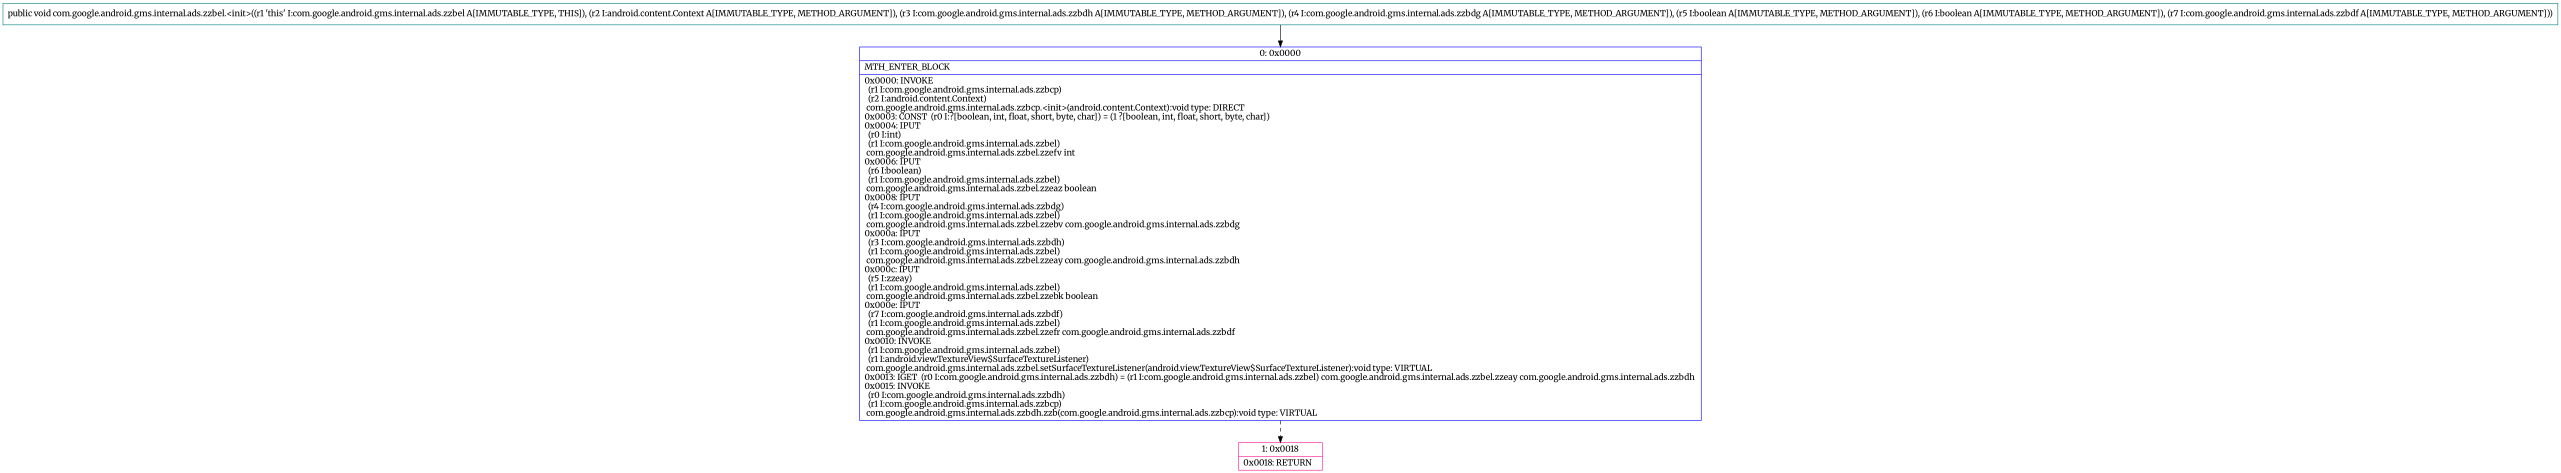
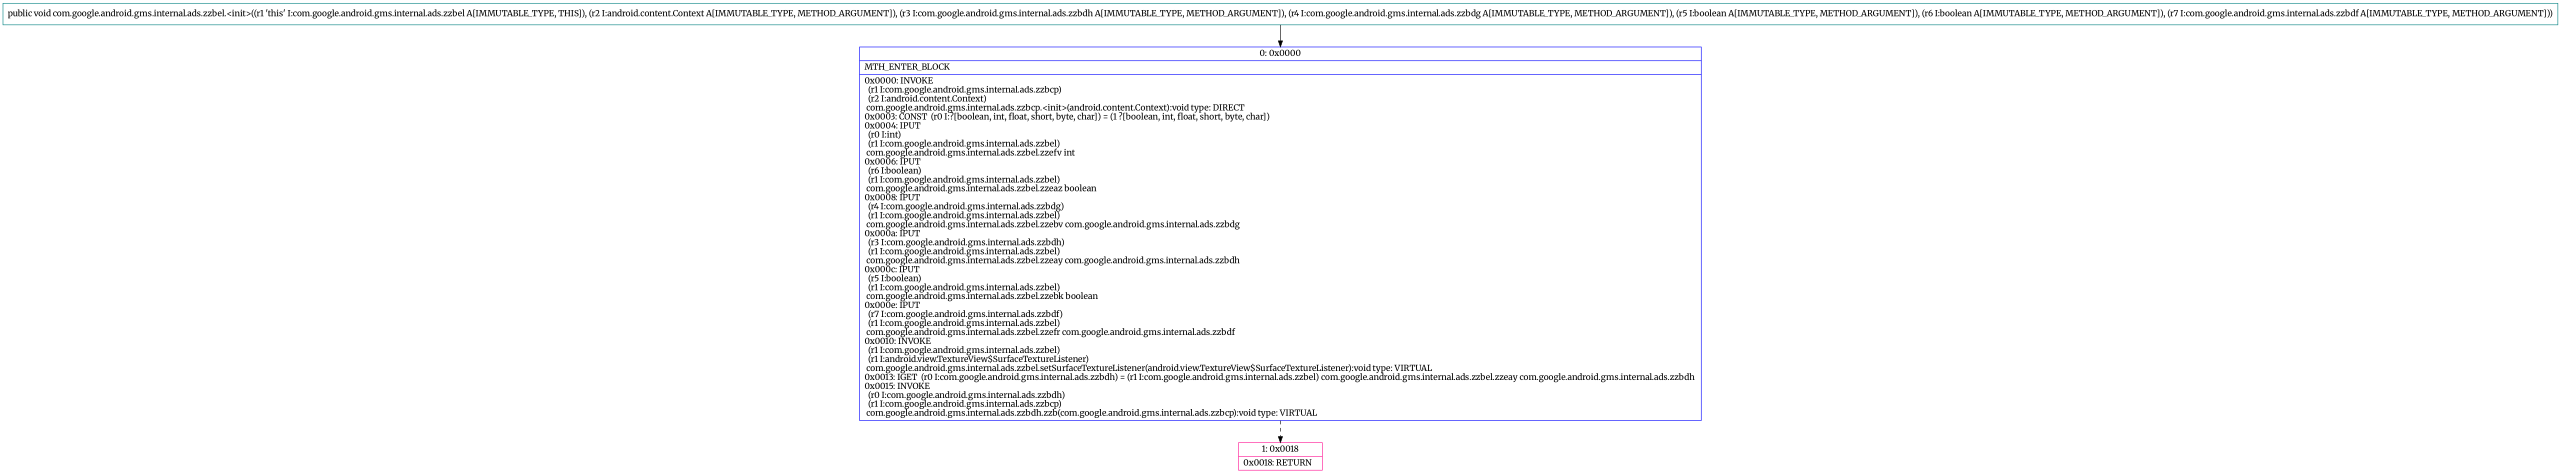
node "0: 0x0000": text "(r5 I:zzeay)" -> "(r5 I:boolean)"
